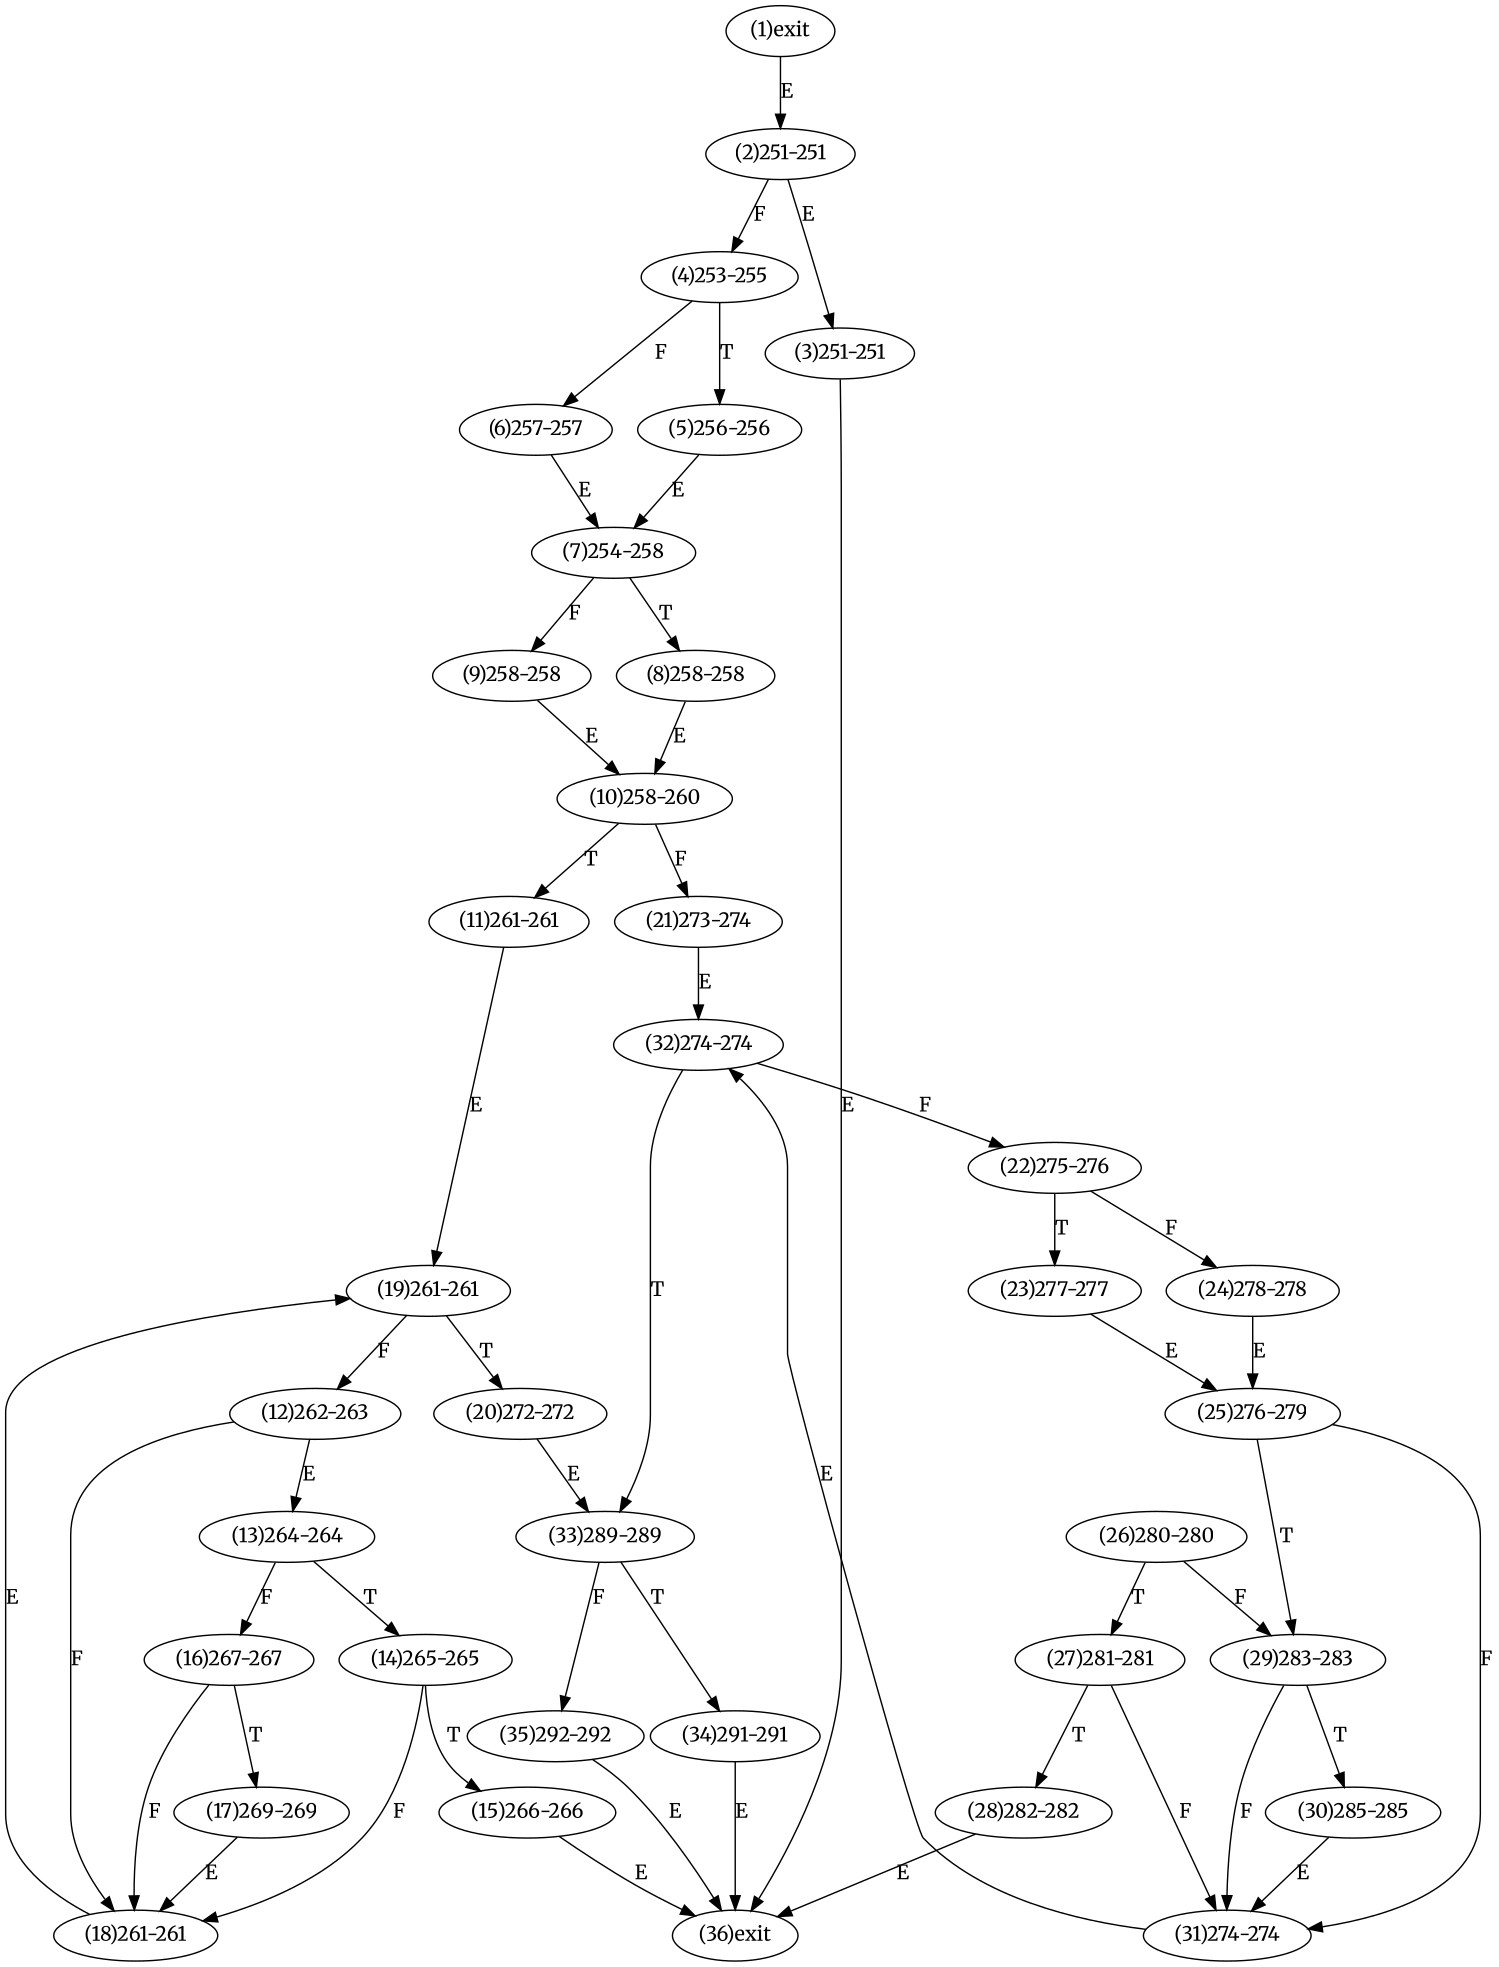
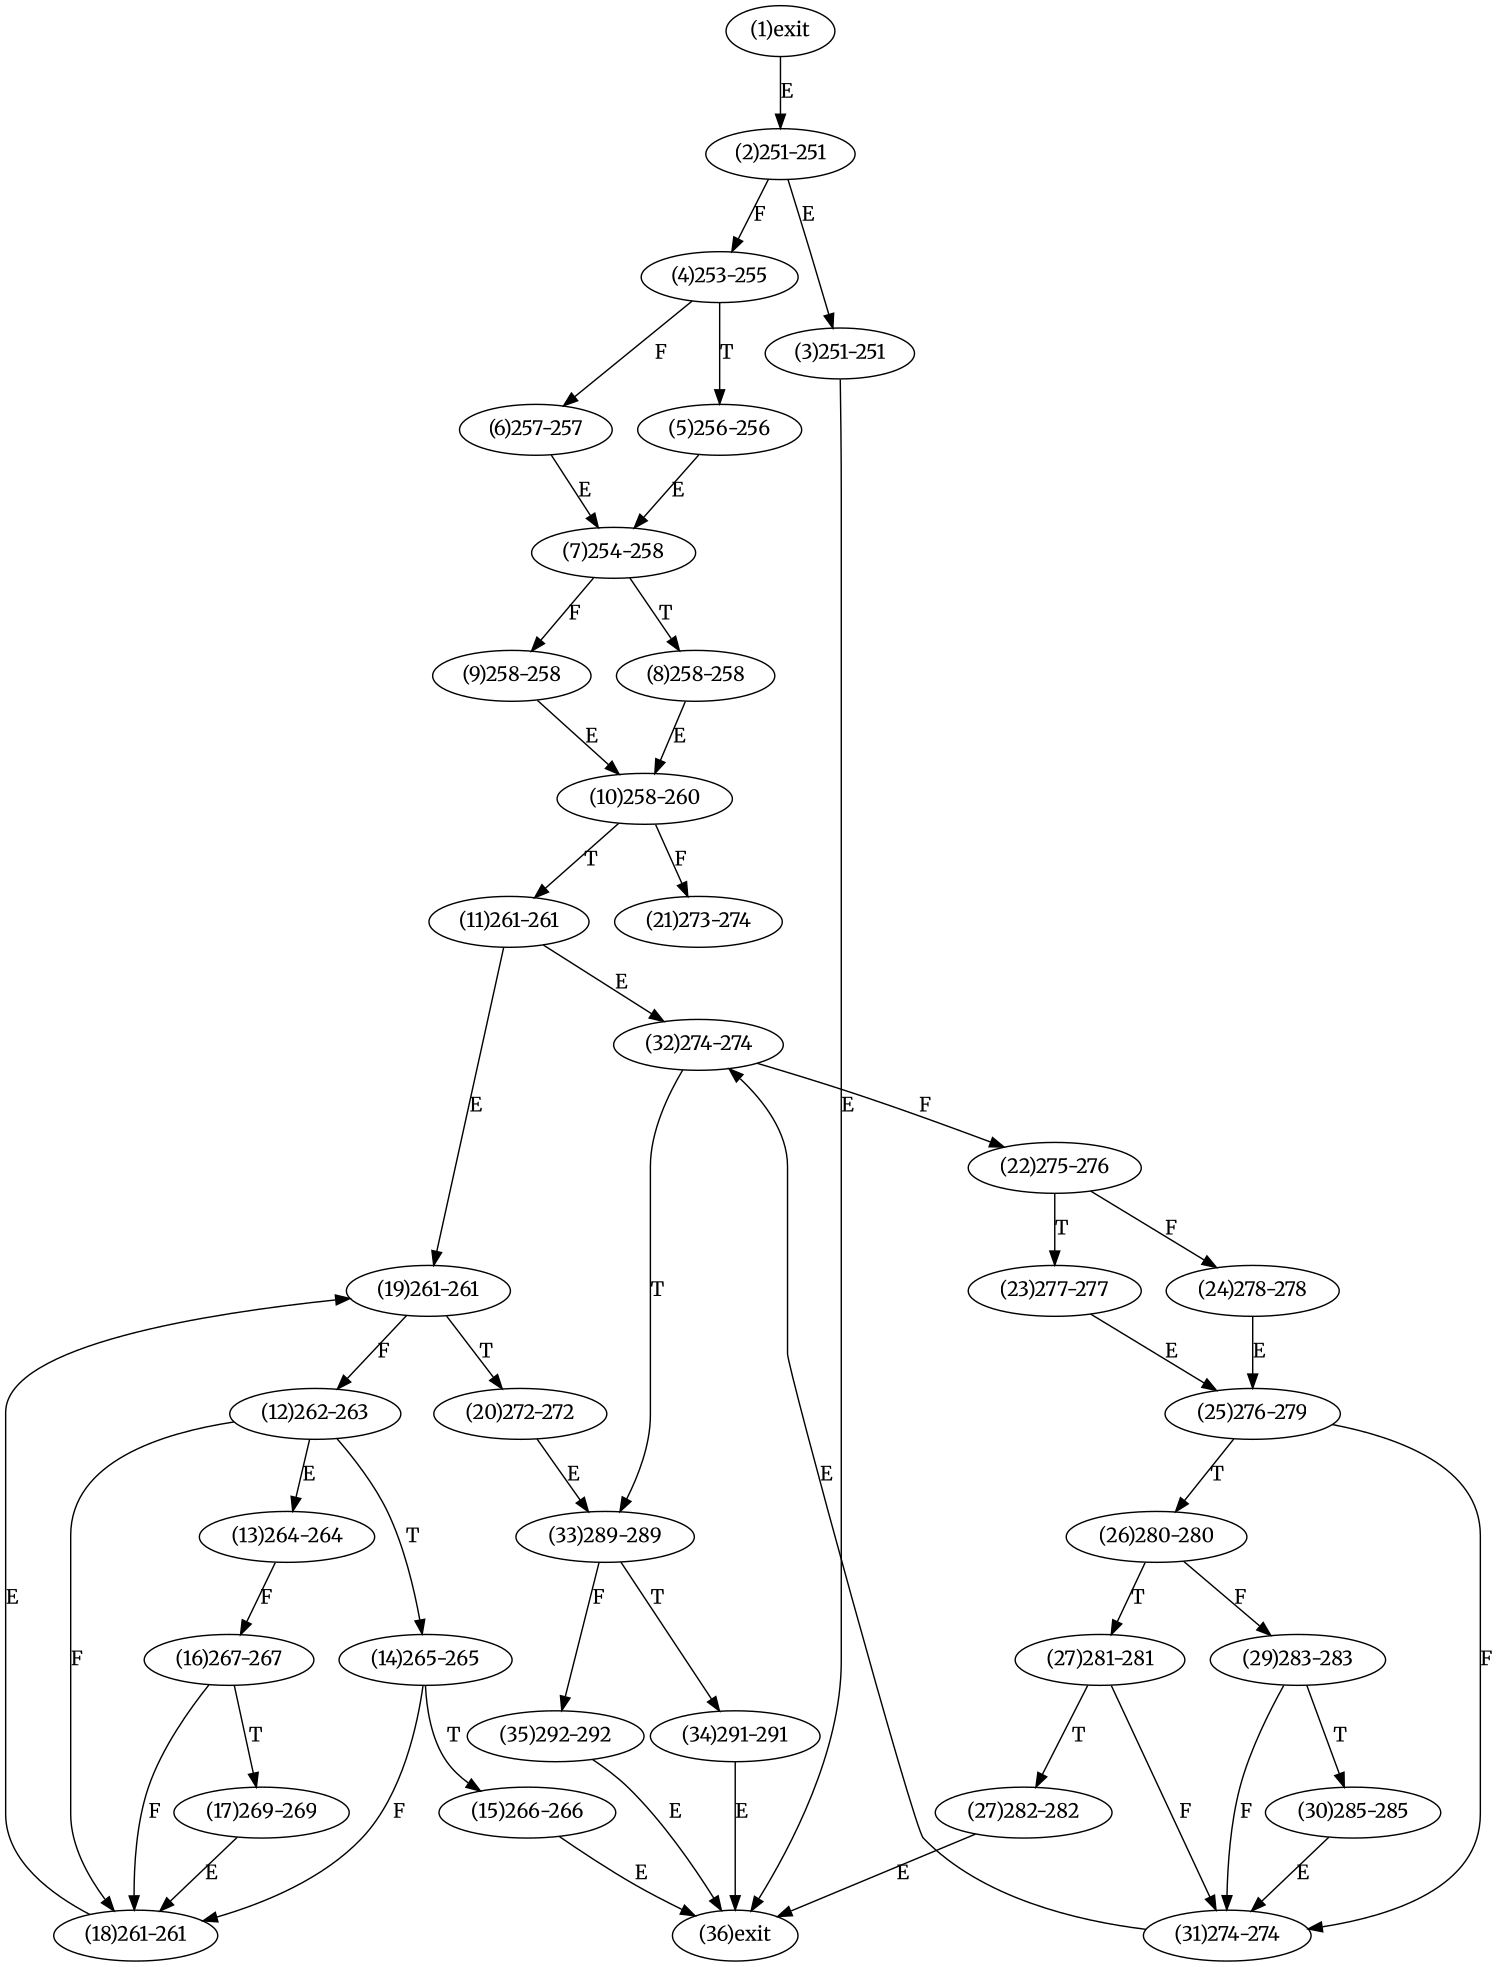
edge "(21)273-274" -> "(32)274-274": now "(11)261-261" -> "(32)274-274"
edge "(25)276-279" -> "(29)283-283": now "(25)276-279" -> "(26)280-280"
edge "(13)264-264" -> "(14)265-265": now "(12)262-263" -> "(14)265-265"
node "(28)282-282": label "(28)282-282" -> "(27)282-282"
